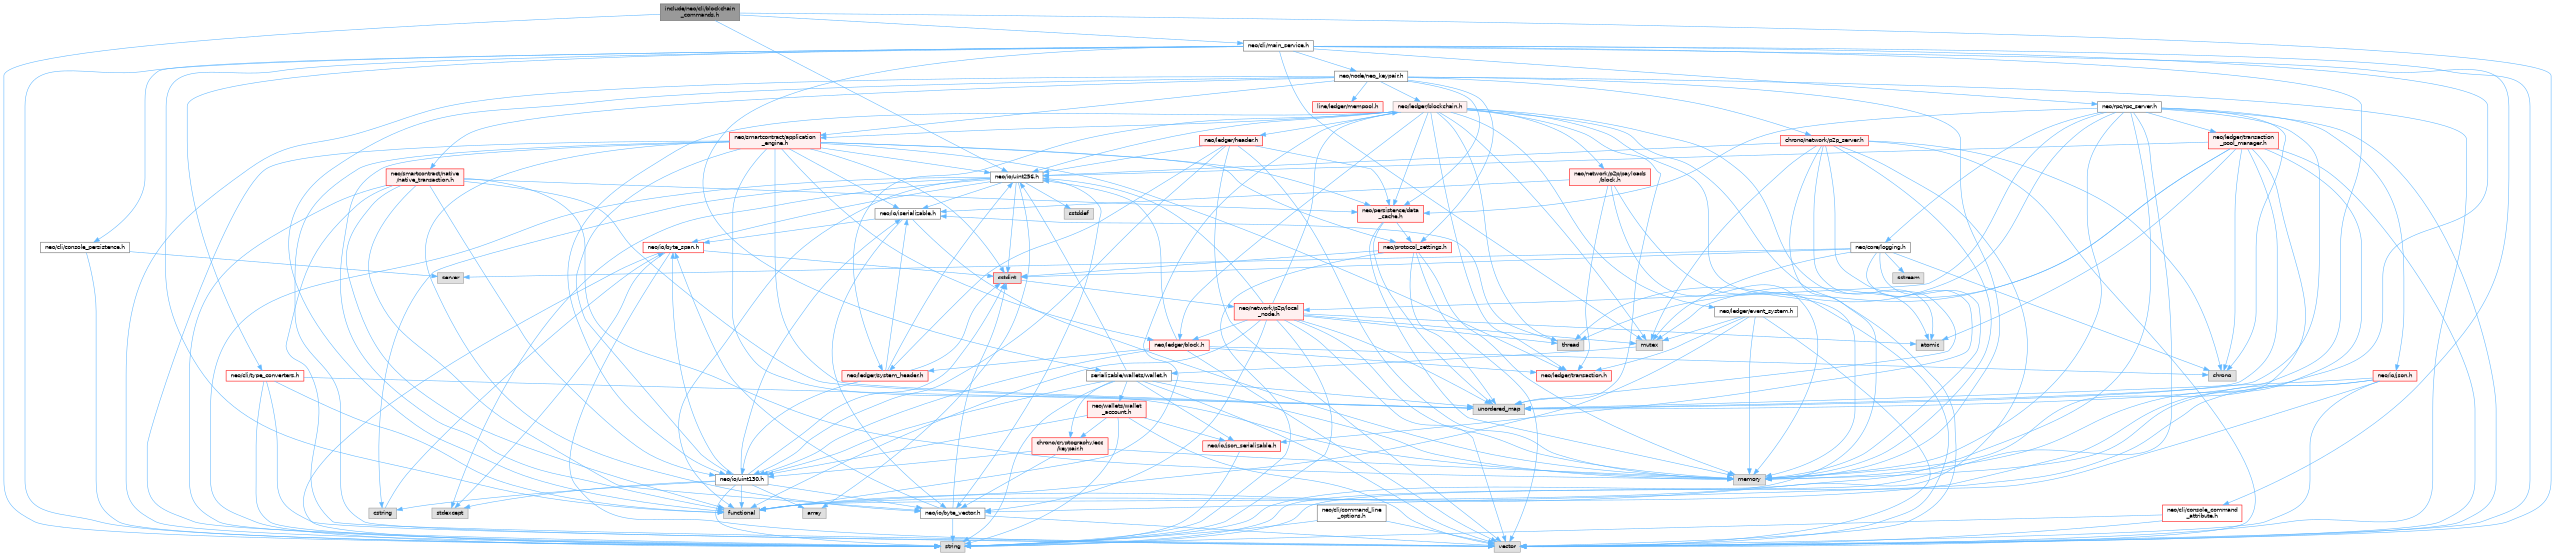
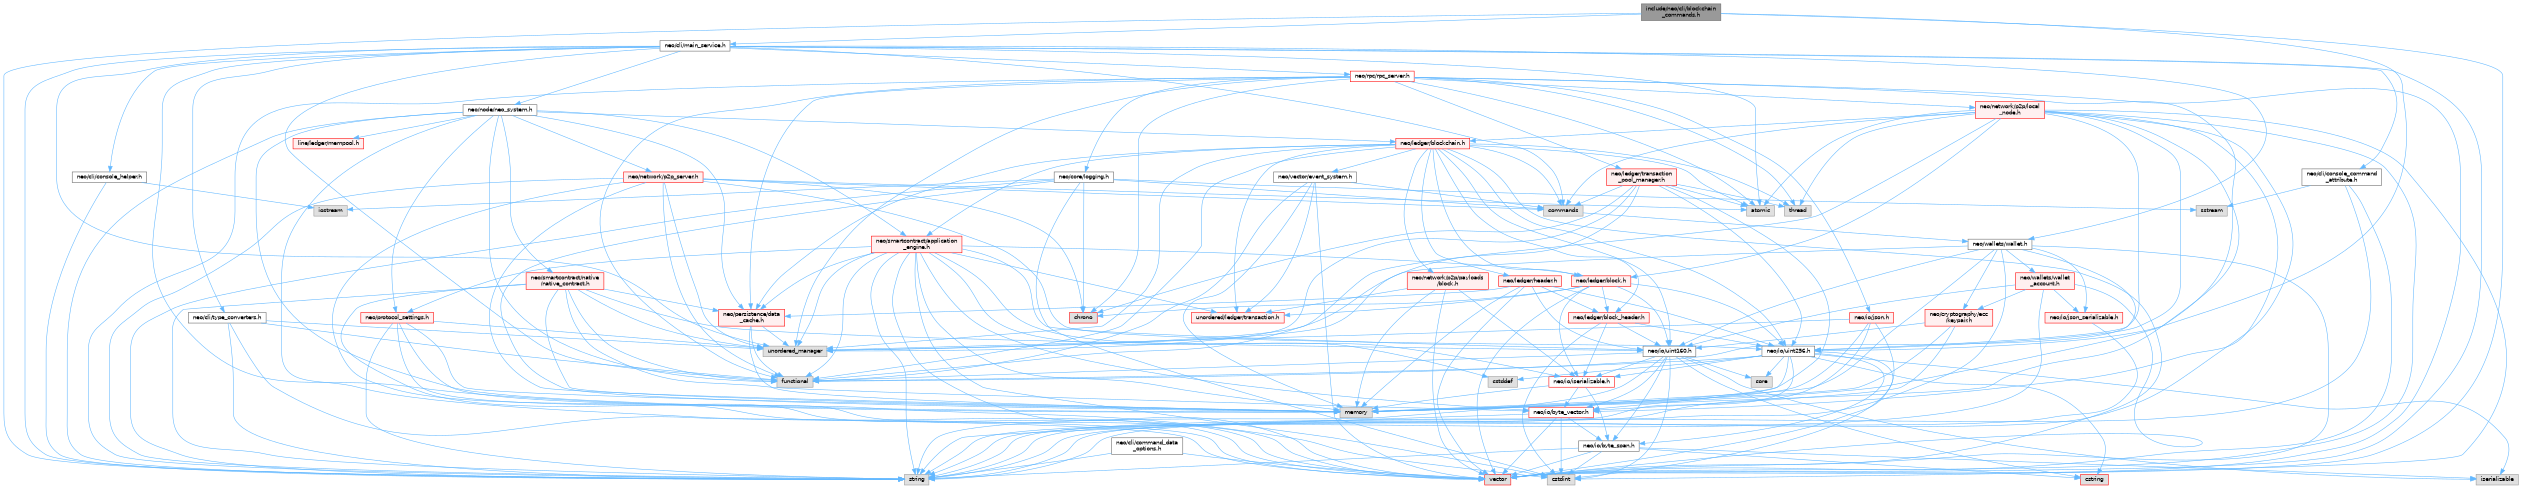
edge "neo/cli/main_service.h" -> "atomic": added
node "neo/node/neo_keypair.h": label "neo/node/neo_keypair.h" -> "neo/node/neo_system.h"
node "neo/ledger/blockchain.h": color grey60 -> red
node "neo/rpc/rpc_server.h": color grey40 -> red
edge "neo/rpc/rpc_server.h" -> "atomic": added
node "chrono/network/p2p_server.h": label "chrono/network/p2p_server.h" -> "neo/network/p2p_server.h"
edge "neo/smartcontract/application _engine.h" -> "neo/io/uint256.h": now "neo/smartcontract/application _engine.h" -> "cstddef"
node "neo/smartcontract/native /native_transaction.h": label "neo/smartcontract/native /native_transaction.h" -> "neo/smartcontract/native /native_contract.h"
edge "neo/cli/console_command _attribute.h" -> "sstream": added
node "neo/io/iserializable.h": color grey40 -> red
edge "thread" -> "neo/io/iserializable.h": now "neo/ledger/block.h" -> "neo/io/iserializable.h"
edge "neo/persistence/data _cache.h" -> "neo/protocol_settings.h": now "neo/persistence/data _cache.h" -> "functional"
node "neo/cli/console_persistence.h": label "neo/cli/console_persistence.h" -> "neo/cli/console_helper.h"
node "neo/io/byte_span.h": color red -> grey40
edge "neo/ledger/blockchain.h" -> "memory": removed
node "server": label "server" -> "iostream"
node "cstdint": color red -> grey60
edge "cstdint" -> "neo/network/p2p/local _node.h": reversed
node "neo/ledger/event_system.h": label "neo/ledger/event_system.h" -> "neo/vector/event_system.h"
node "mutex": label "mutex" -> "commands"
node "neo/cli/type_converters.h": color red -> grey40
node "neo/ledger/system_header.h": label "neo/ledger/system_header.h" -> "neo/ledger/block_header.h"
node "serializable/wallets/wallet.h": label "serializable/wallets/wallet.h" -> "neo/wallets/wallet.h"
node "neo/ledger/transaction.h": label "neo/ledger/transaction.h" -> "unordered/ledger/transaction.h"
node "chrono": color grey60 -> red
edge "cstring" -> "neo/io/byte_span.h": reversed
edge "neo/core/logging.h" -> "neo/io/json_serializable.h": now "neo/core/logging.h" -> "string"
node "unordered_map": label "unordered_map" -> "unordered_manager"
node "chrono/cryptography/ecc /keypair.h": label "chrono/cryptography/ecc /keypair.h" -> "neo/cryptography/ecc /keypair.h"
node "neo/io/uint130.h": label "neo/io/uint130.h" -> "neo/io/uint160.h"
edge "neo/io/json.h" -> "neo/io/byte_vector.h": removed
edge "neo/ledger/transaction _pool_manager.h" -> "vector": removed
node "cstring": color grey60 -> red
node "stdexcept": label "stdexcept" -> "iserializable"
node "array": label "array" -> "core"
node "neo/io/byte_vector.h": color grey40 -> red
node "neo/cli/command_line _options.h": label "neo/cli/command_line _options.h" -> "neo/cli/command_data _options.h"
node "neo/cli/console_command _attribute.h": color red -> grey40
node "vector": color grey60 -> red
